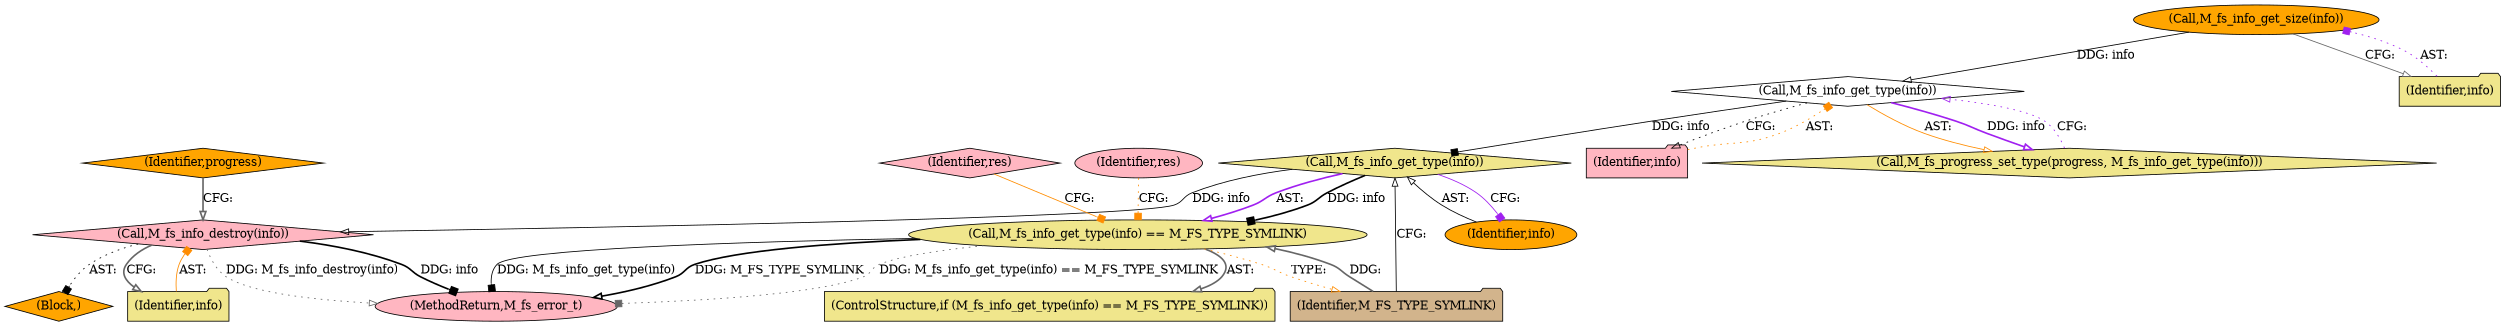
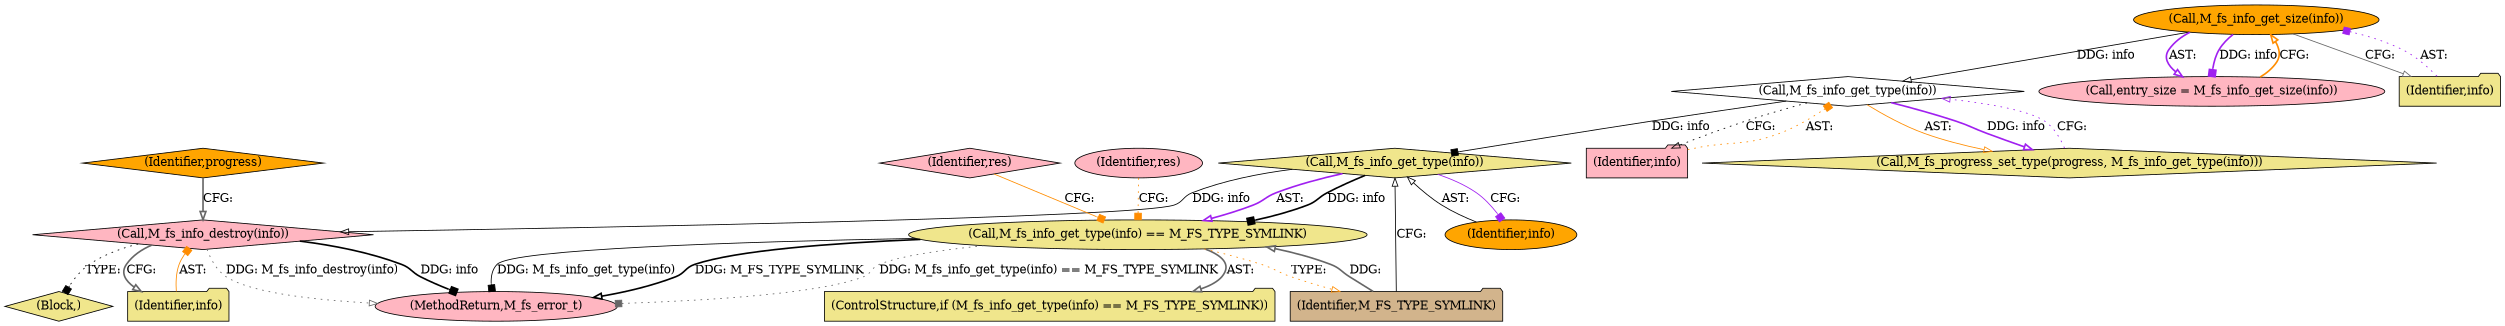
node "(Call,entry_size = M_fs_info_get_size(info))": added
edge "(Call,M_fs_info_destroy(info))" -> "(Block,)": label "AST: " -> "TYPE: "
node "(Block,)": fillcolor orange -> khaki
